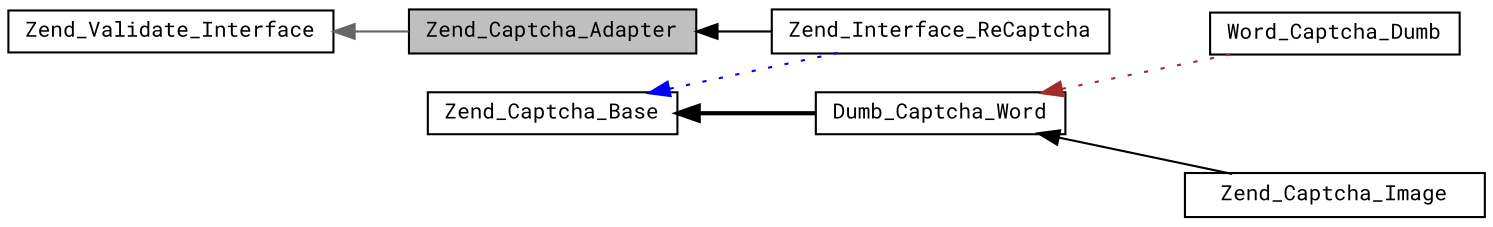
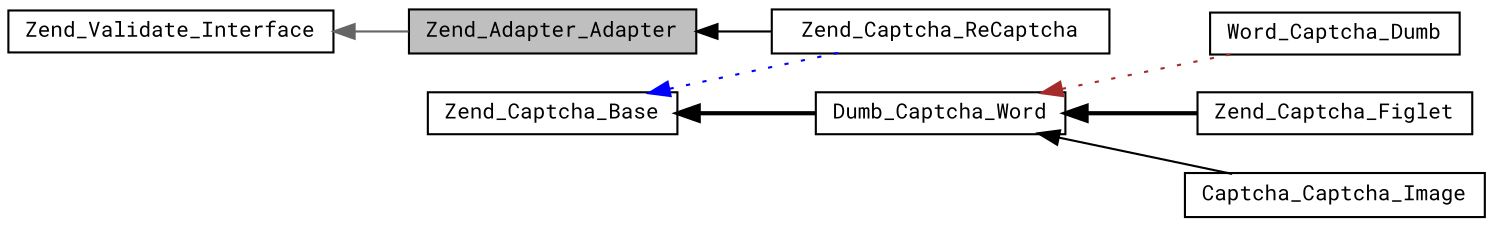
node "Zend_Captcha_Adapter": label "Zend_Captcha_Adapter" -> "Zend_Adapter_Adapter"
node "Zend_Interface_ReCaptcha": label "Zend_Interface_ReCaptcha" -> "Zend_Captcha_ReCaptcha"
node "Zend_Captcha_Figlet": added
node "Zend_Captcha_Image": label "Zend_Captcha_Image" -> "Captcha_Captcha_Image"
